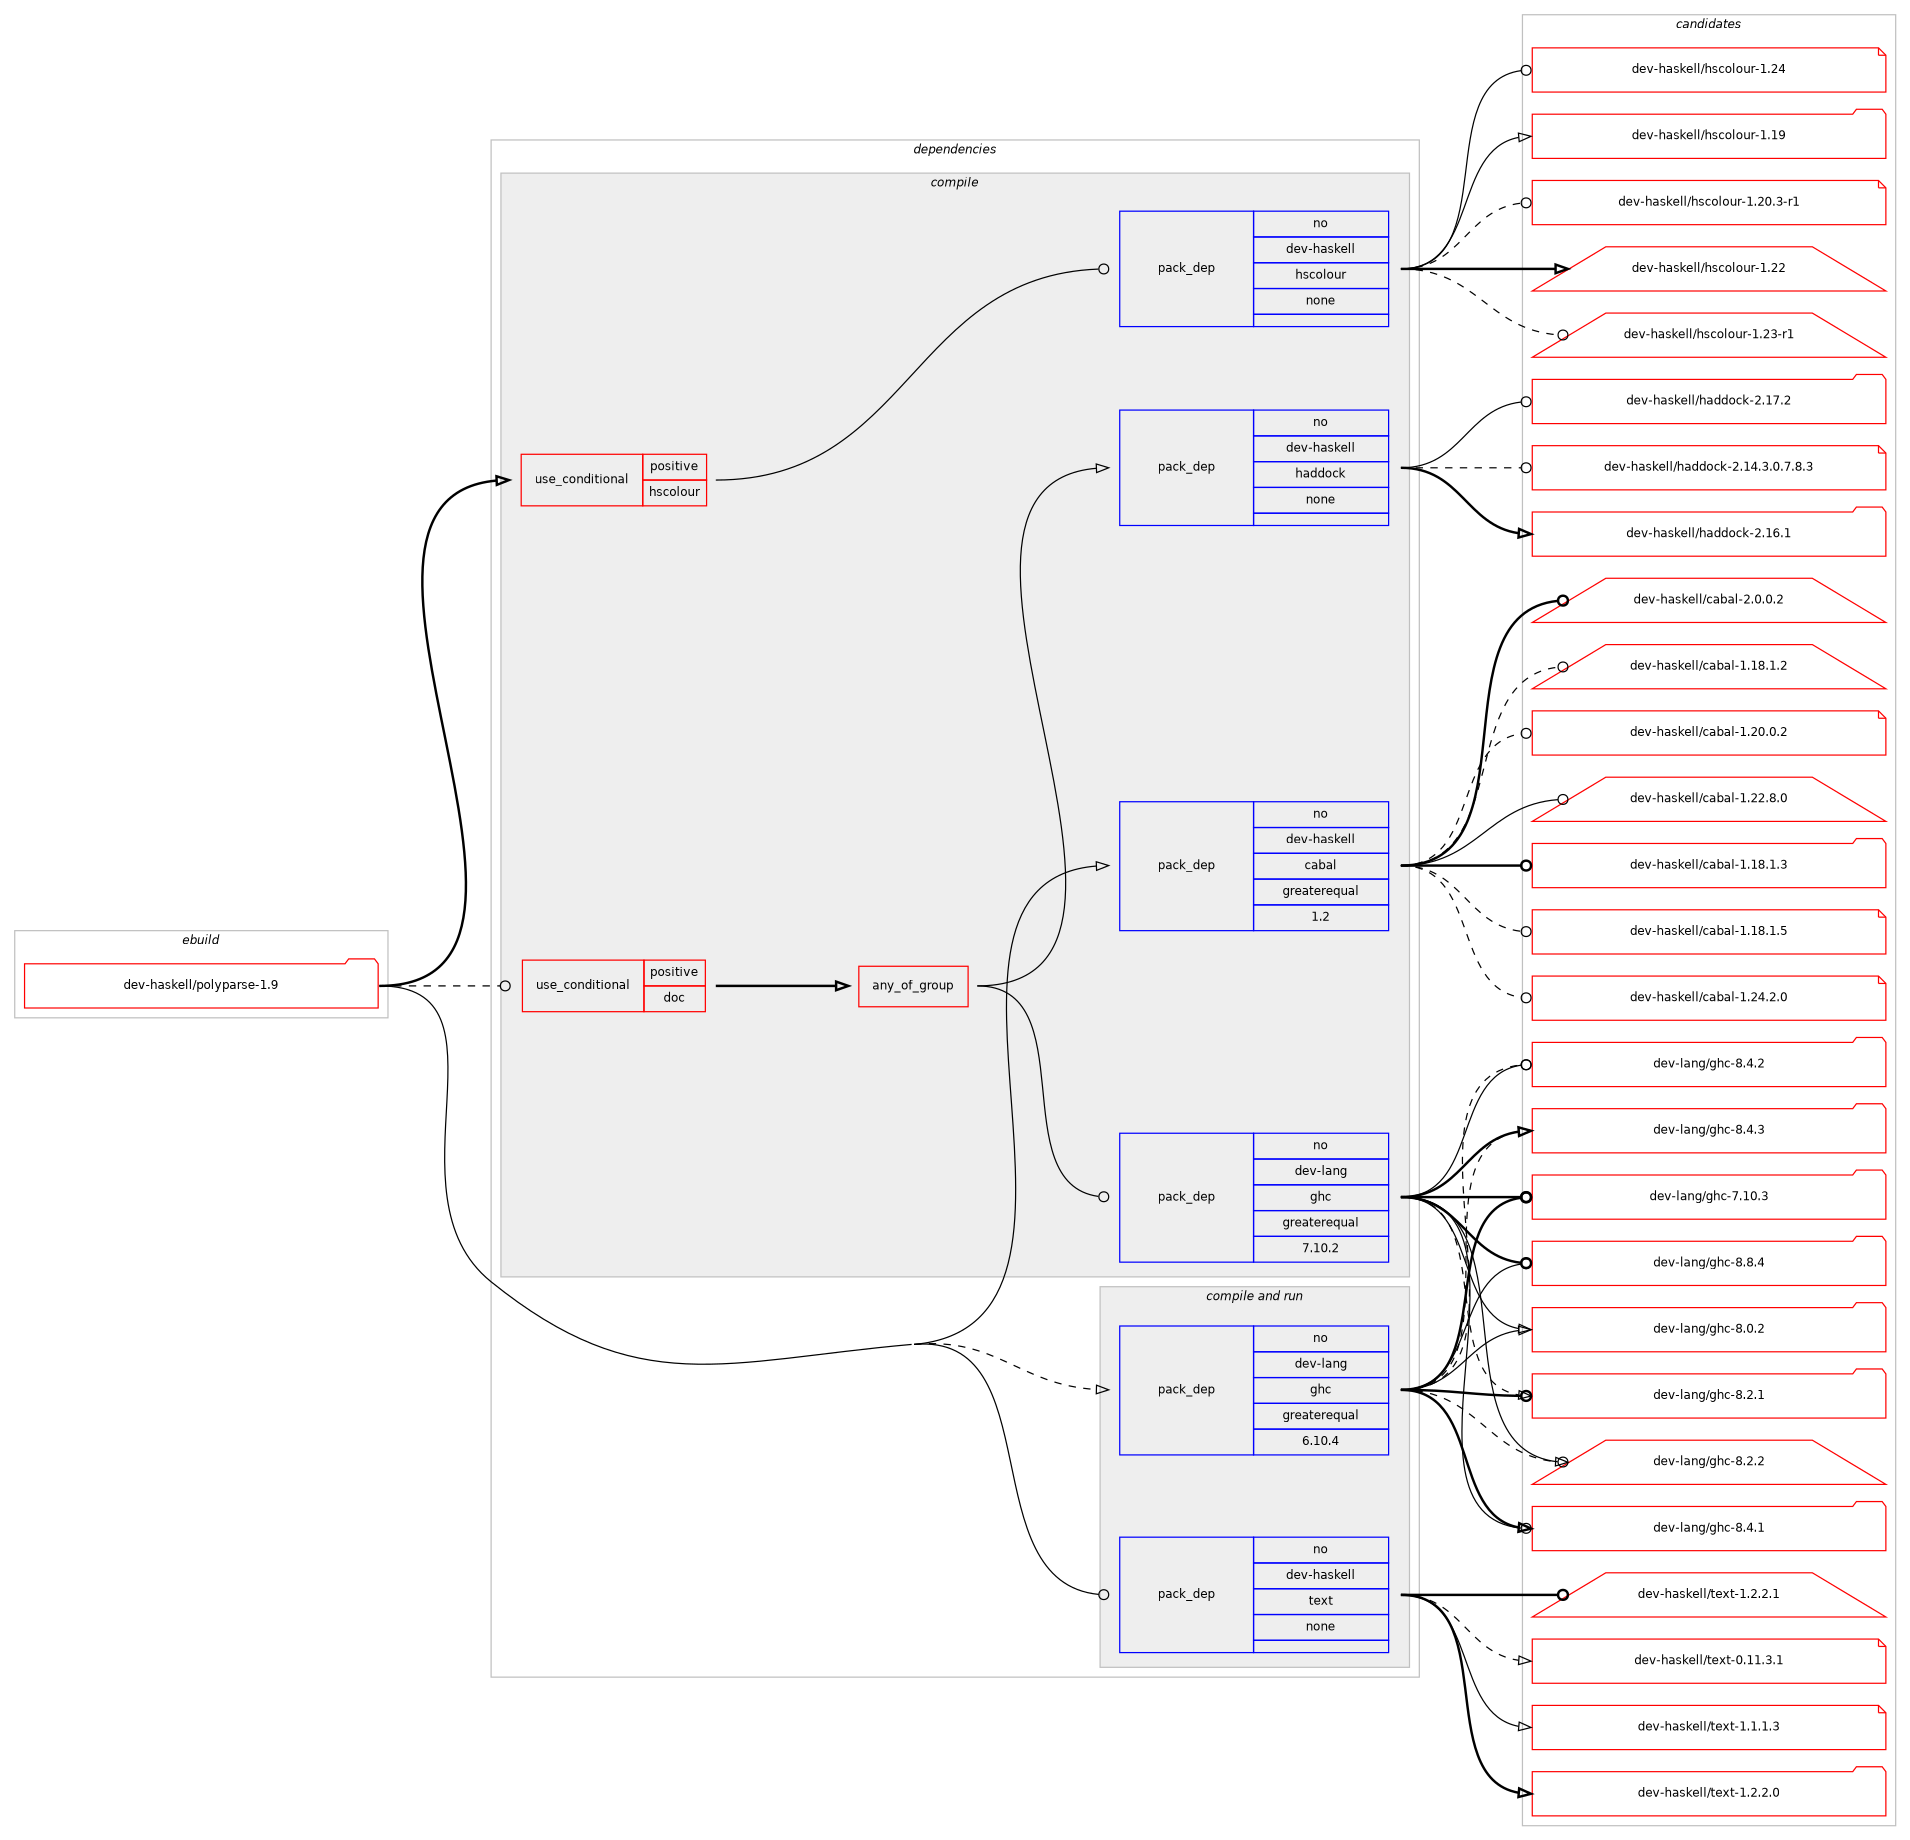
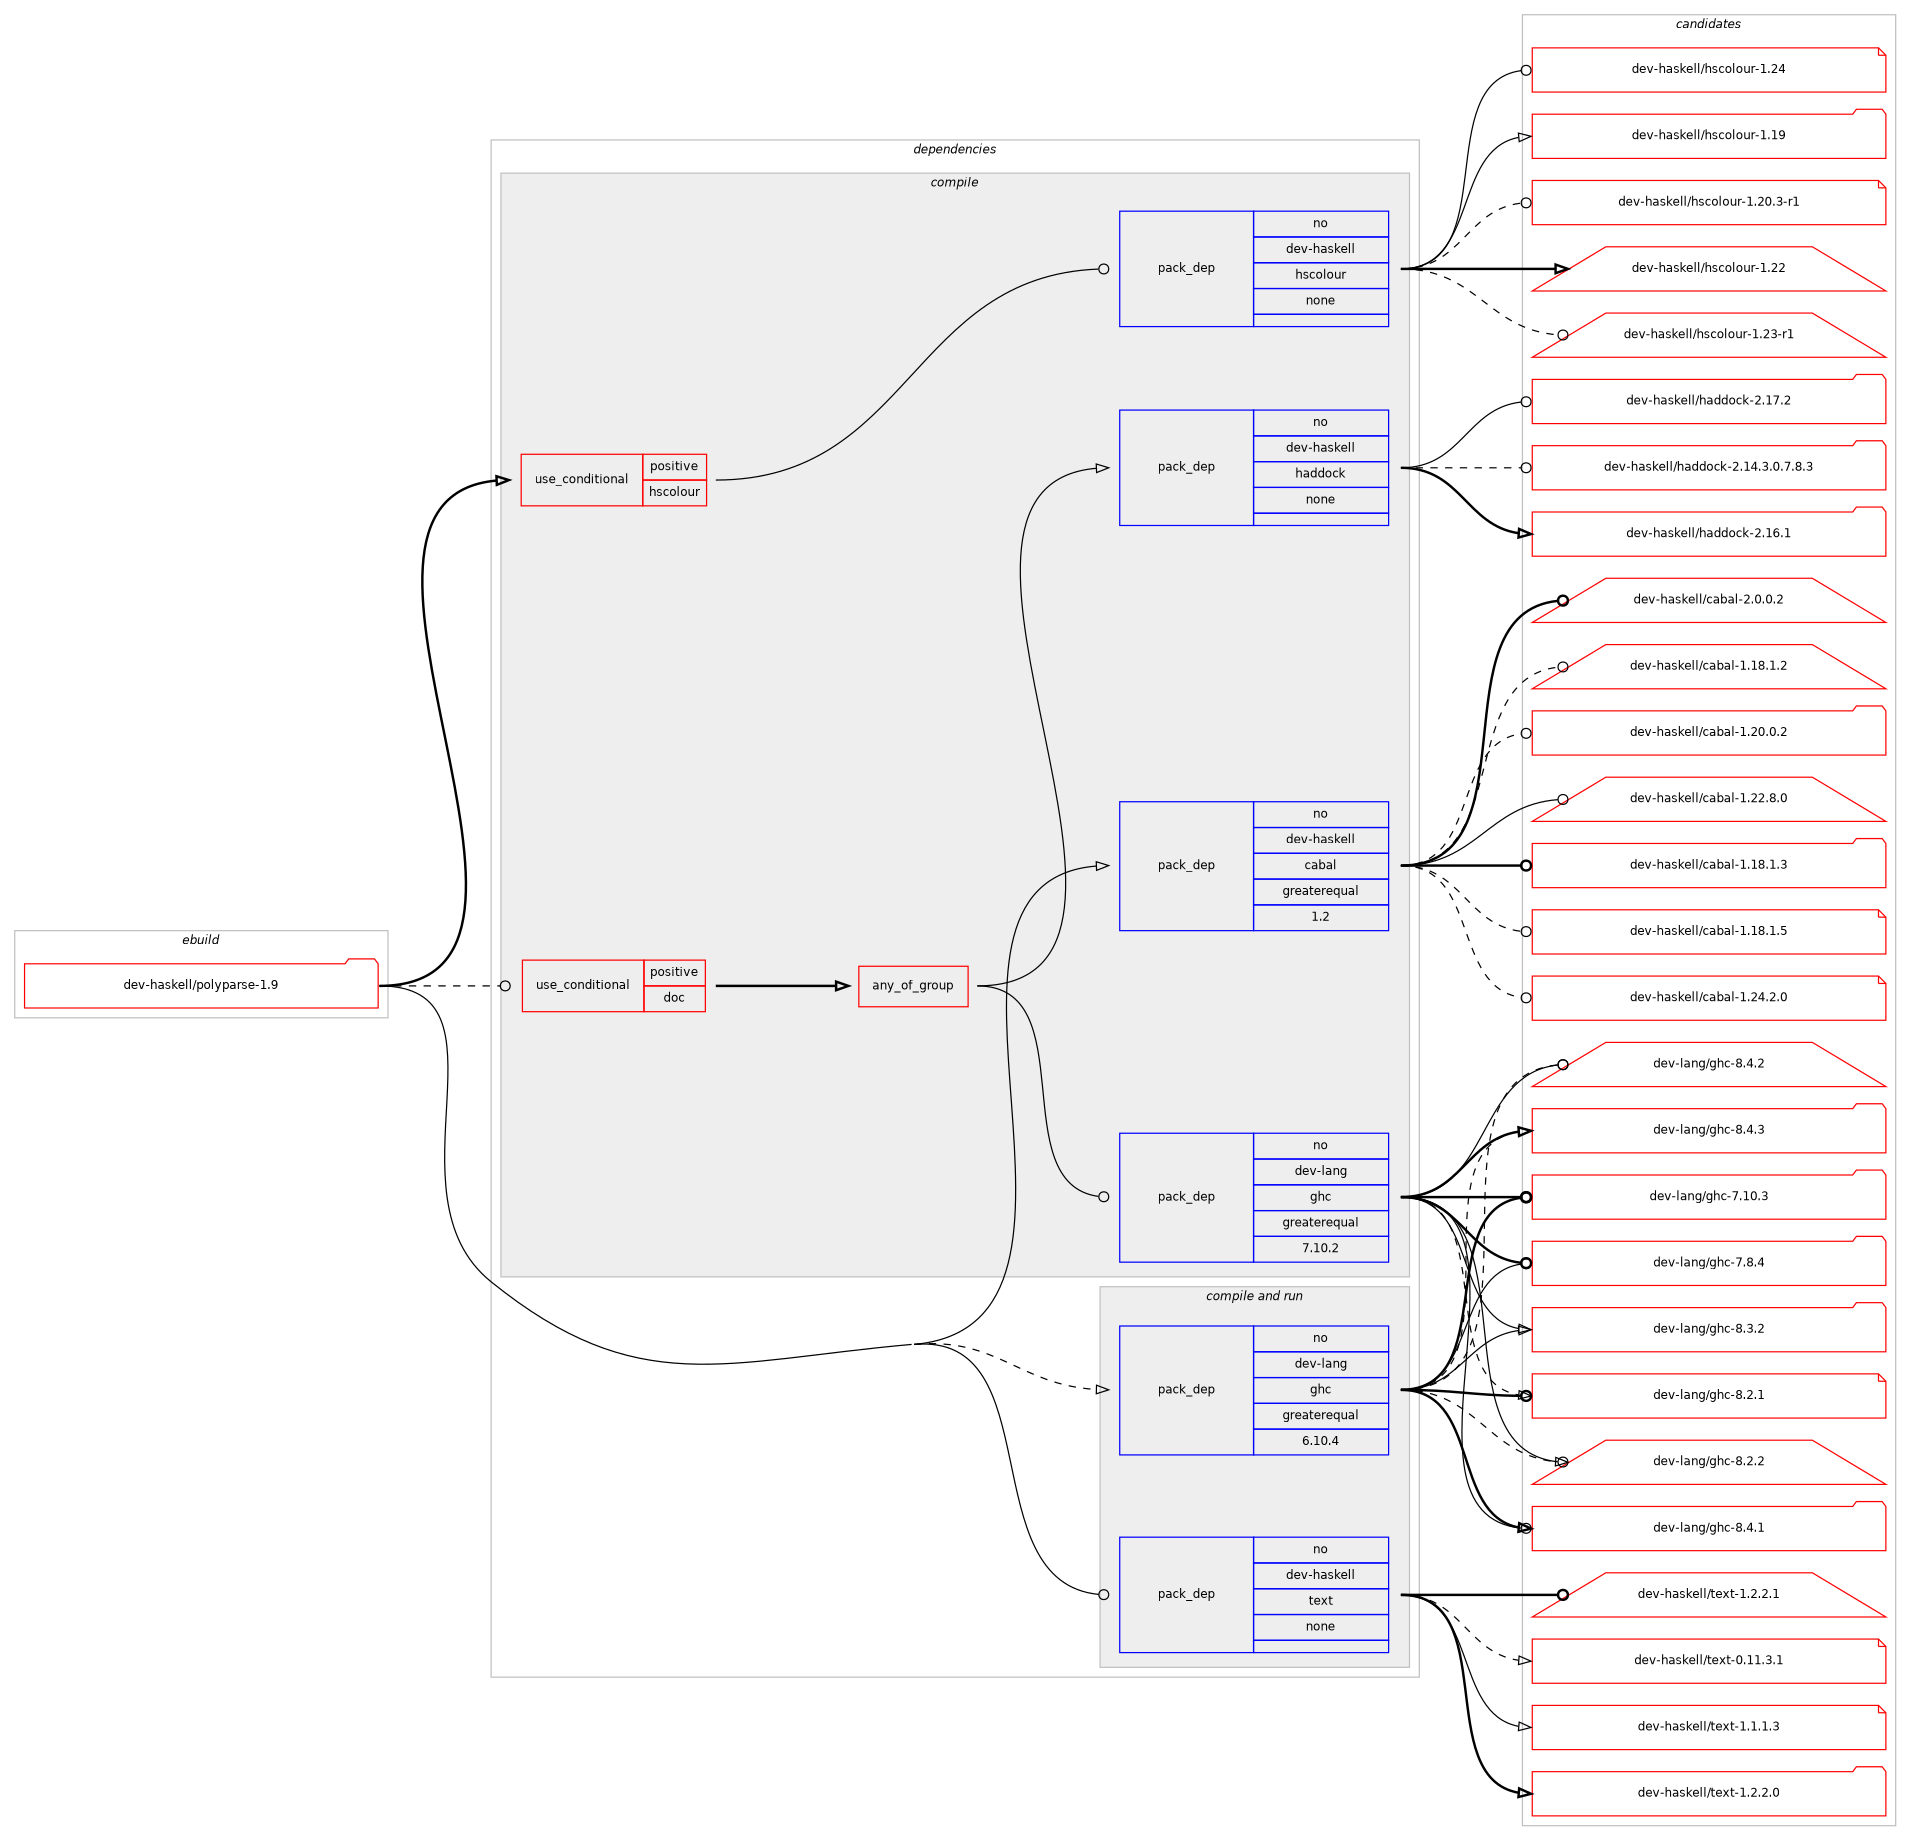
node "dev-haskell/haddock-2.14.3.0.7.8.3": shape note -> folder
node "dev-haskell/cabal-1.20.0.2": shape note -> folder
node "dev-lang/ghc-8.4.2": shape folder -> trapezium
node "dev-lang/ghc-8.8.4": label "dev-lang/ghc-8.8.4" -> "dev-lang/ghc-7.8.4"
node "dev-lang/ghc-8.0.2": label "dev-lang/ghc-8.0.2" -> "dev-lang/ghc-8.3.2"
node "dev-lang/ghc-8.2.1": shape folder -> note
